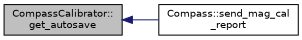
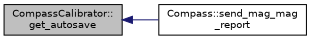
node "Compass::send_mag_cal _report": label "Compass::send_mag_cal _report" -> "Compass::send_mag_mag _report"
